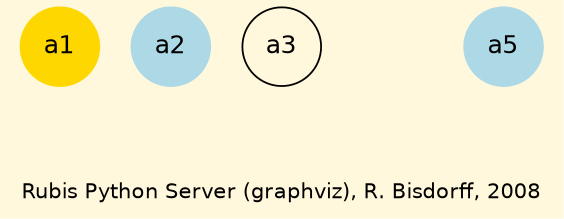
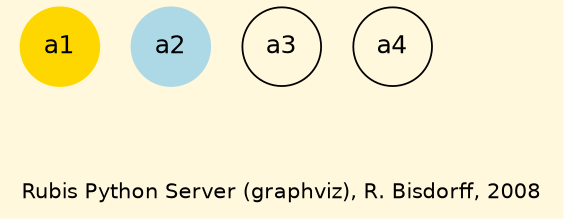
node "a4": added
node "a5": removed
